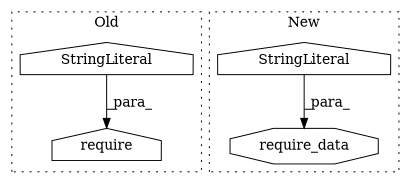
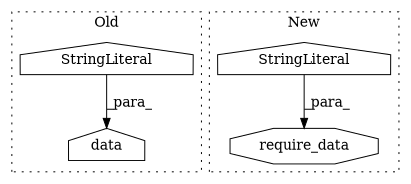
node "require": label "require" -> "data"
